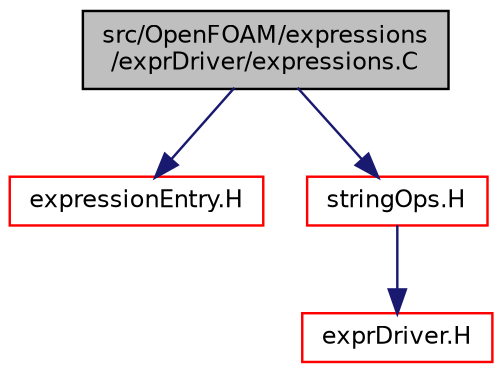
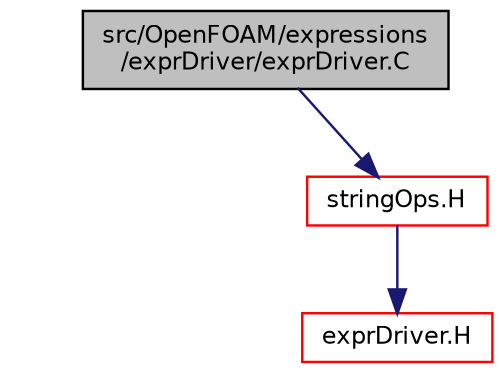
node "src/OpenFOAM/expressions /exprDriver/expressions.C": label "src/OpenFOAM/expressions /exprDriver/expressions.C" -> "src/OpenFOAM/expressions /exprDriver/exprDriver.C"
node "expressionEntry.H": removed
